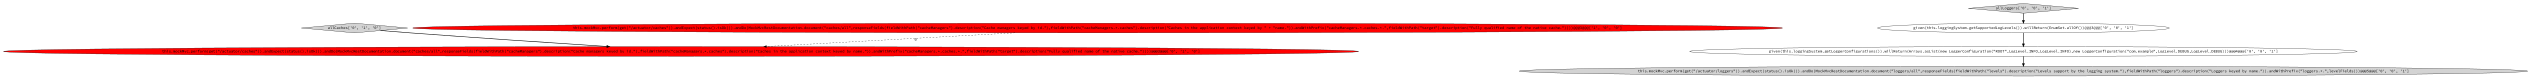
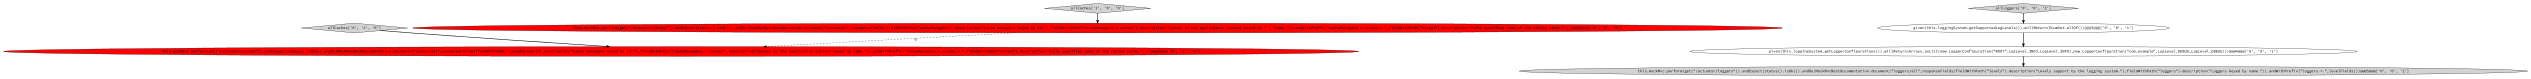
node "allCaches['1', '0', '0']": added
